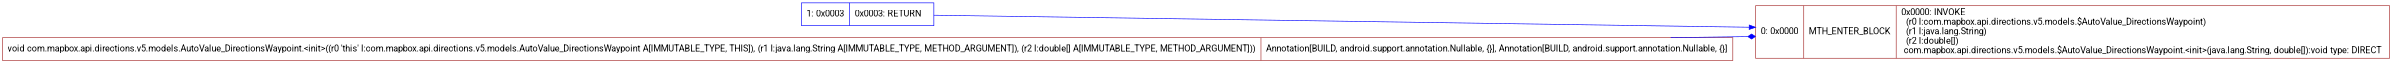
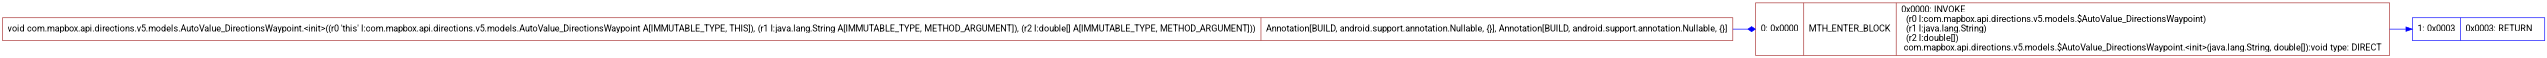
edge "1: 0x0003" -> "0: 0x0000": reversed
